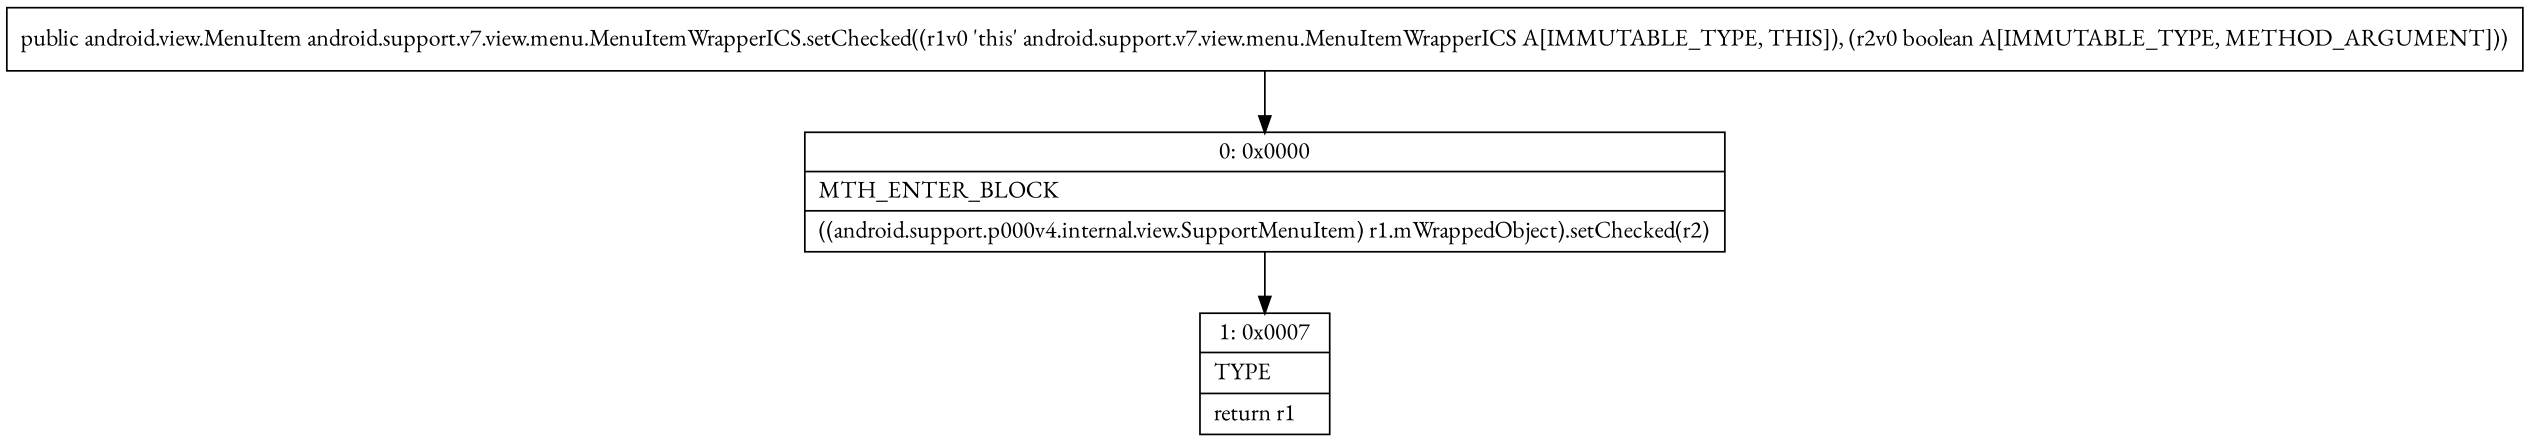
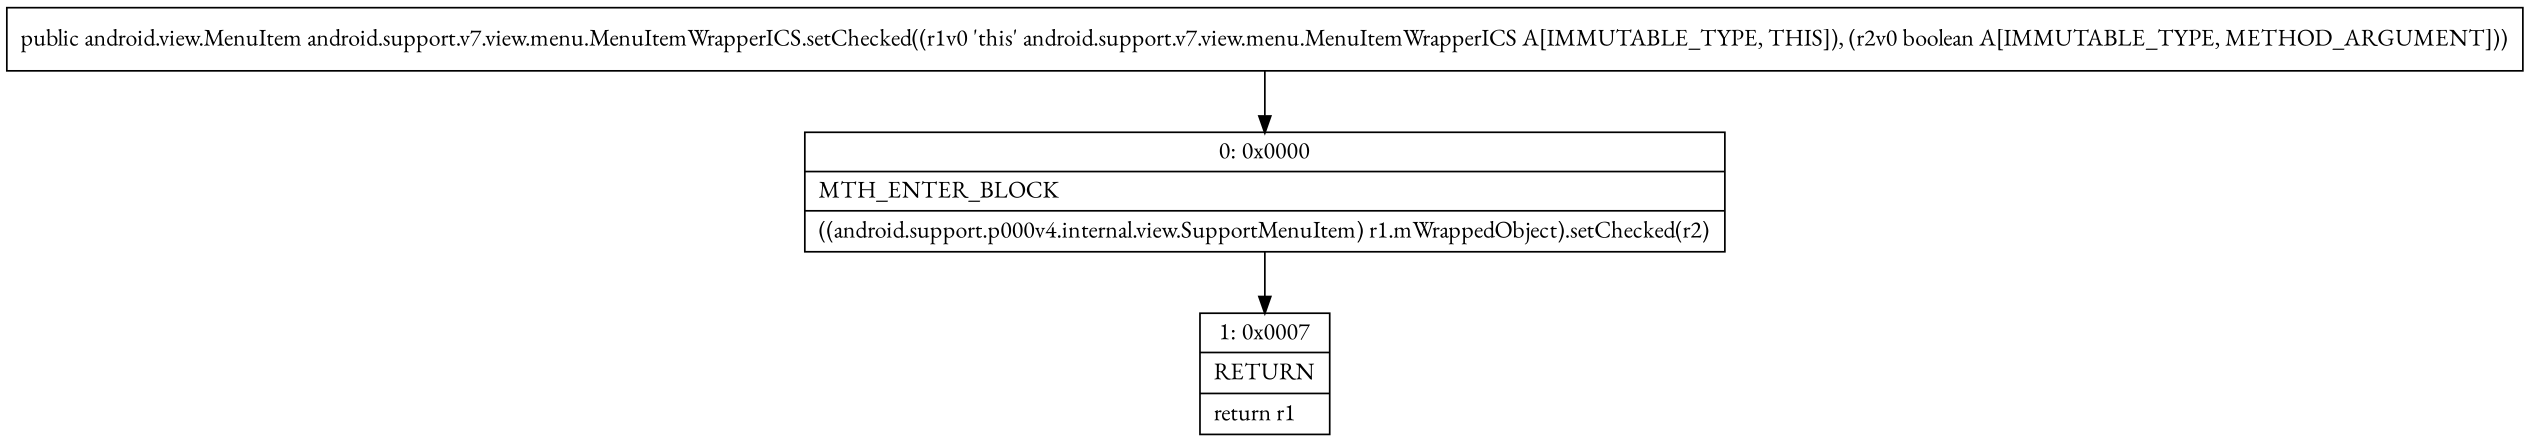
node "1: 0x0007": text "TYPE" -> "RETURN"
